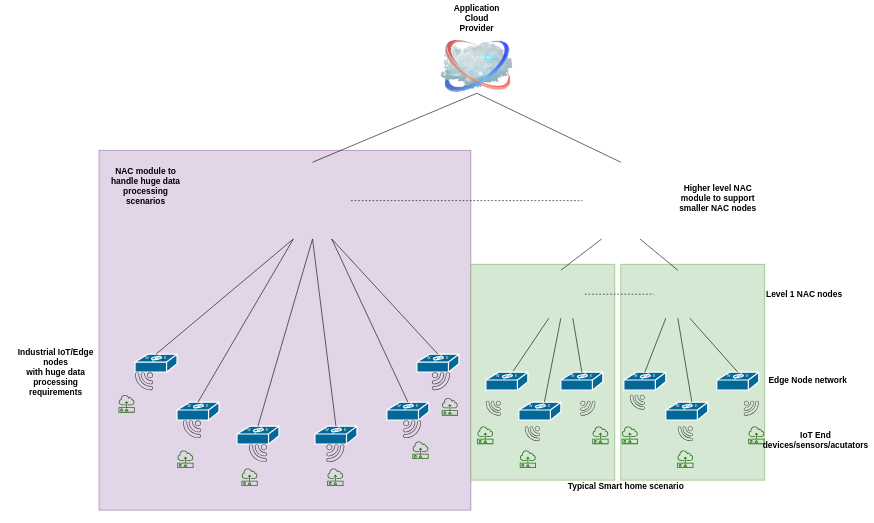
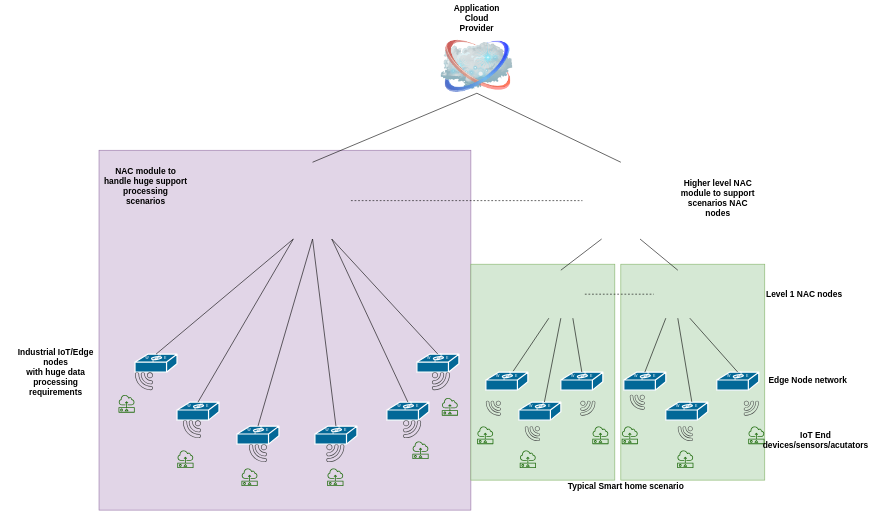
node "NAC module to handle huge data processing scenarios": label "NAC module to handle huge data processing scenarios" -> "NAC module to handle huge support processing scenarios"
node "Higher level NAC module to support smaller NAC nodes": label "Higher level NAC module to support smaller NAC nodes" -> "Higher level NAC module to support scenarios NAC nodes"
